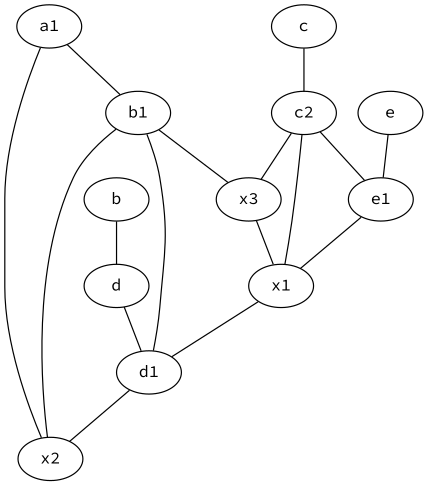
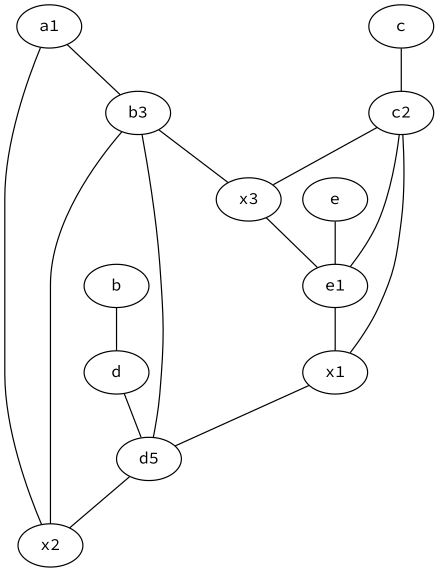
node "b1": label "b1" -> "b3"
edge "x3" -- "x1": now "x3" -- "e1"
node "d1": label "d1" -> "d5"
